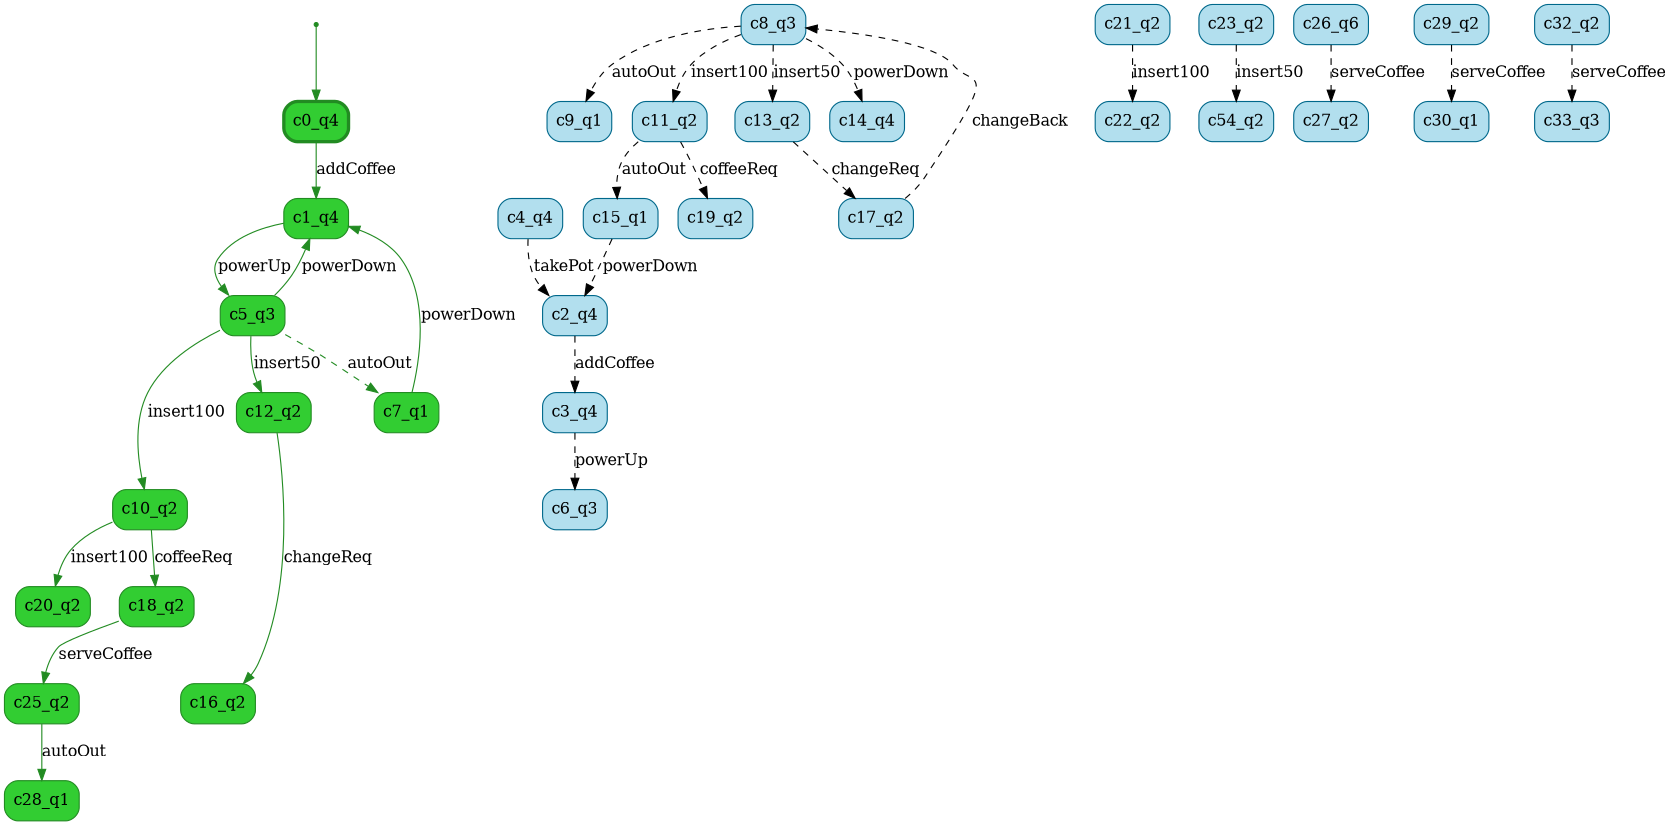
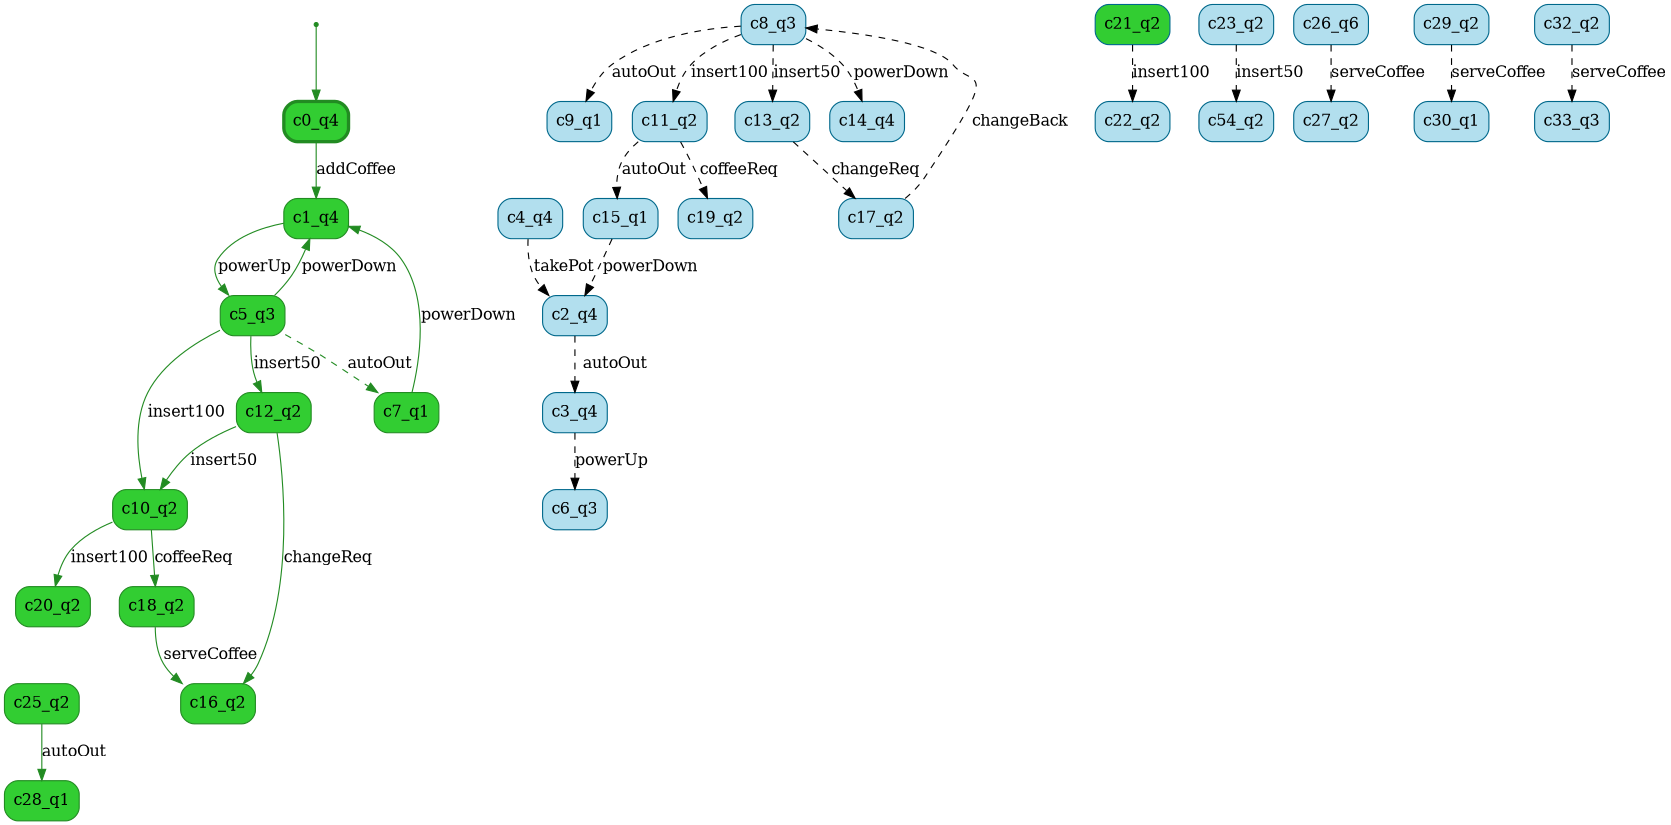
node "c21_q2": fillcolor lightblue2 -> limegreen
edge "c2_q4" -> "c3_q4": label "addCoffee" -> "autoOut"
edge "c12_q2" -> "c10_q2": added, label "insert50"
edge "c18_q2" -> "c25_q2": now "c18_q2" -> "c16_q2"
